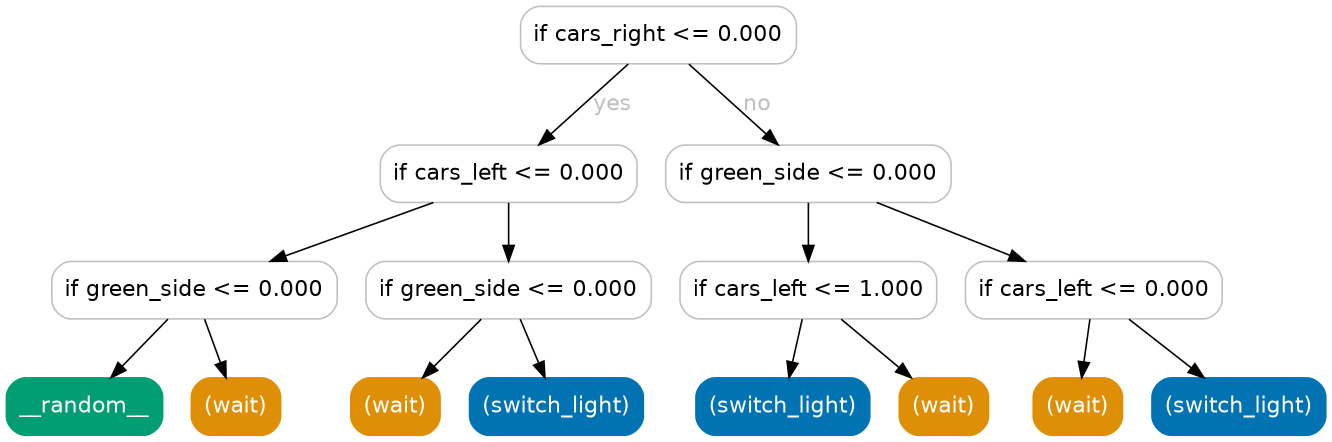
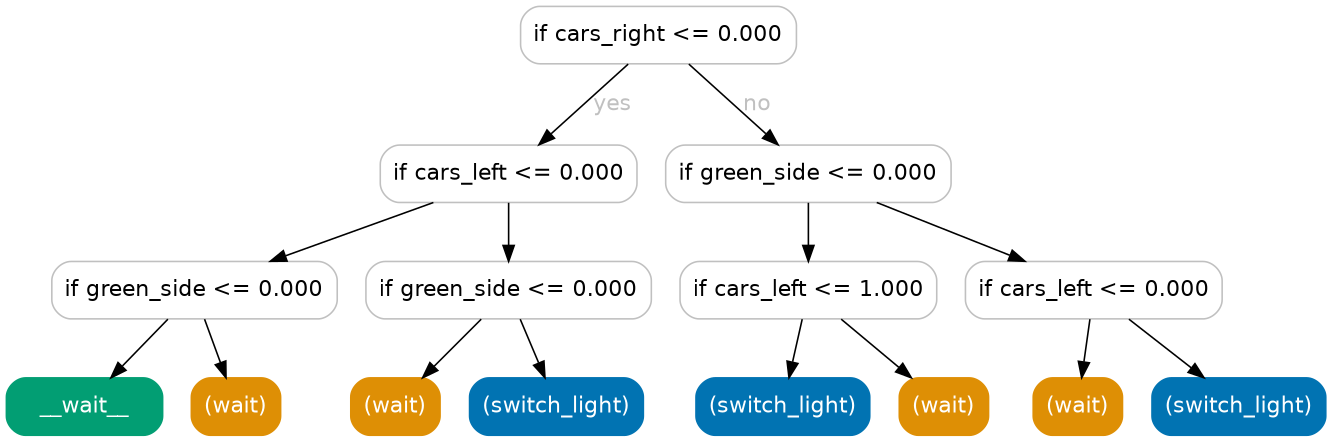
node "__random__": label "__random__" -> "__wait__"
